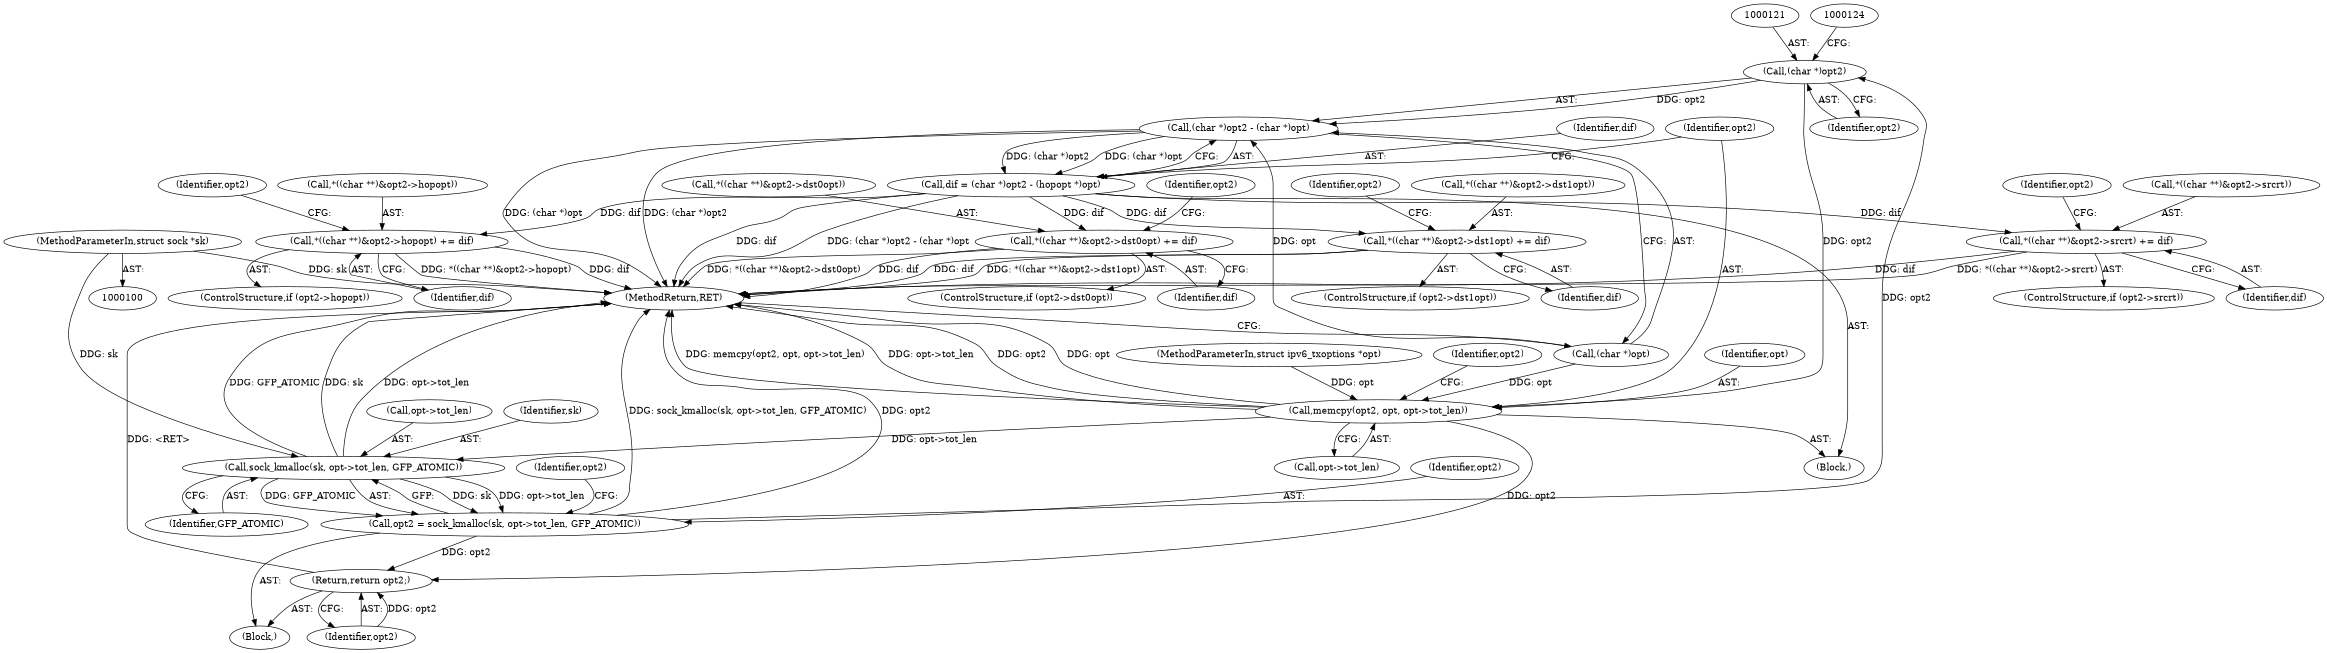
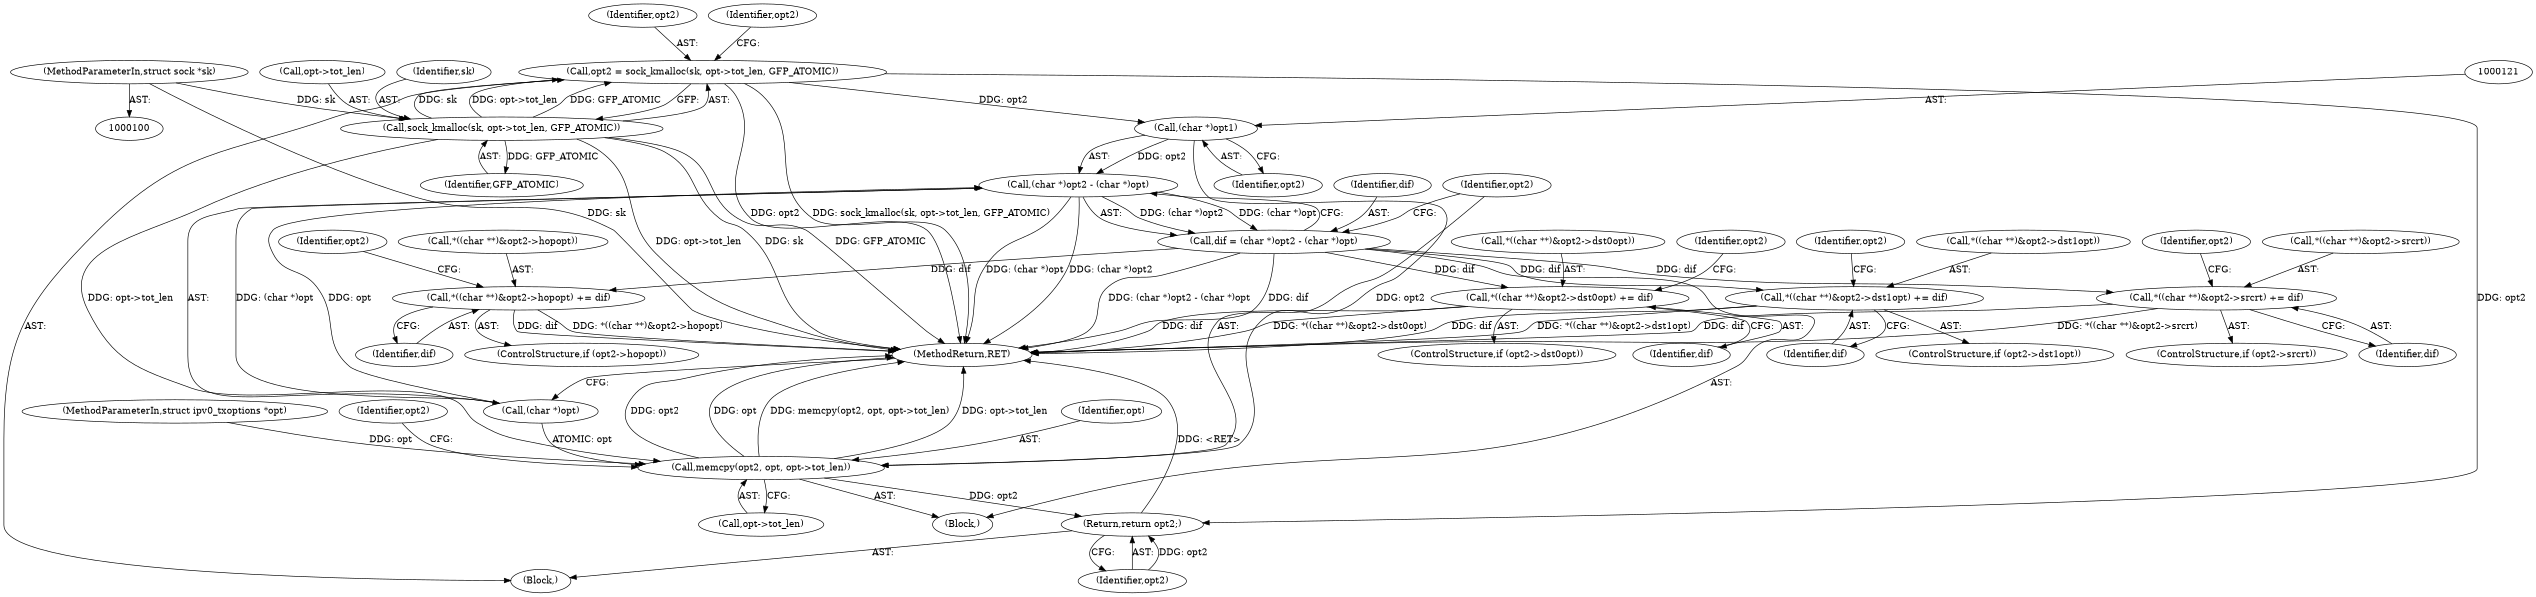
node "1000124": removed
node "(Call,(char *)opt2)": label "(Call,(char *)opt2)" -> "(Call,(char *)opt1)"
node "(Call,dif = (char *)opt2 - (hopopt *)opt)": label "(Call,dif = (char *)opt2 - (hopopt *)opt)" -> "(Call,dif = (char *)opt2 - (char *)opt)"
edge "(Call,(char *)opt2 - (char *)opt)" -> "(Call,(char *)opt)": label "CFG: " -> "DDG: (char *)opt"
node "(MethodParameterIn,struct ipv6_txoptions *opt)": label "(MethodParameterIn,struct ipv6_txoptions *opt)" -> "(MethodParameterIn,struct ipv0_txoptions *opt)"
edge "(Call,(char *)opt)" -> "(Call,memcpy(opt2, opt, opt->tot_len))": label "DDG: opt" -> "ATOMIC: opt"
edge "(Call,memcpy(opt2, opt, opt->tot_len))" -> "(Call,sock_kmalloc(sk, opt->tot_len, GFP_ATOMIC))": reversed
edge "(Call,sock_kmalloc(sk, opt->tot_len, GFP_ATOMIC))" -> "(Identifier,GFP_ATOMIC)": label "CFG: " -> "DDG: GFP_ATOMIC"
